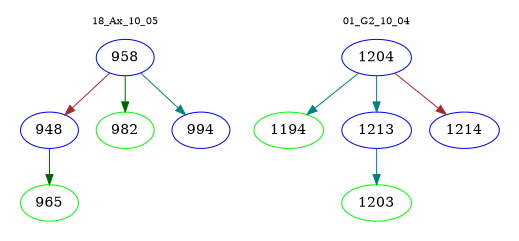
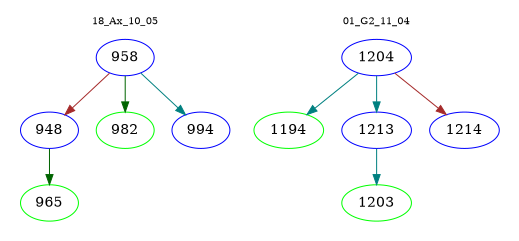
cluster "01_G2_10_04": label "01_G2_10_04" -> "01_G2_11_04"
